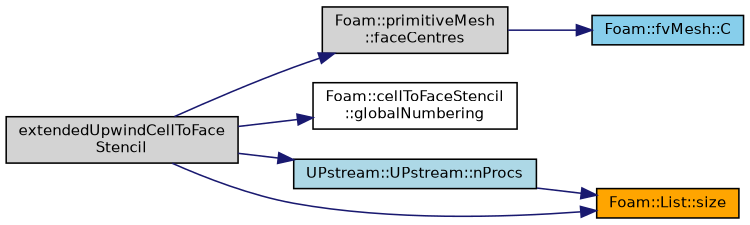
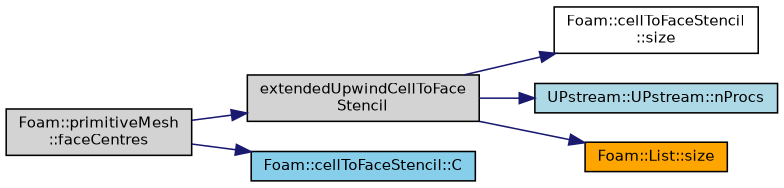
node "Foam::fvMesh::C": label "Foam::fvMesh::C" -> "Foam::cellToFaceStencil::C"
edge "extendedUpwindCellToFace Stencil" -> "Foam::primitiveMesh ::faceCentres": reversed
node "Foam::cellToFaceStencil ::globalNumbering": label "Foam::cellToFaceStencil ::globalNumbering" -> "Foam::cellToFaceStencil ::size"
edge "UPstream::UPstream::nProcs" -> "Foam::List::size": removed
